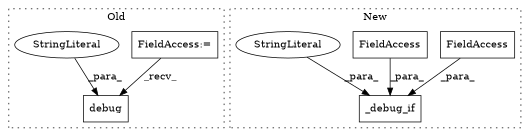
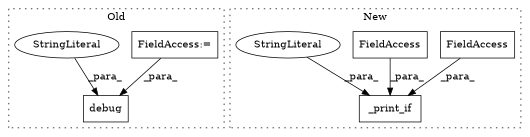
edge "FieldAccess:=" -> "debug": label "_recv_" -> "_para_"
node "_debug_if": label "_debug_if" -> "_print_if"
